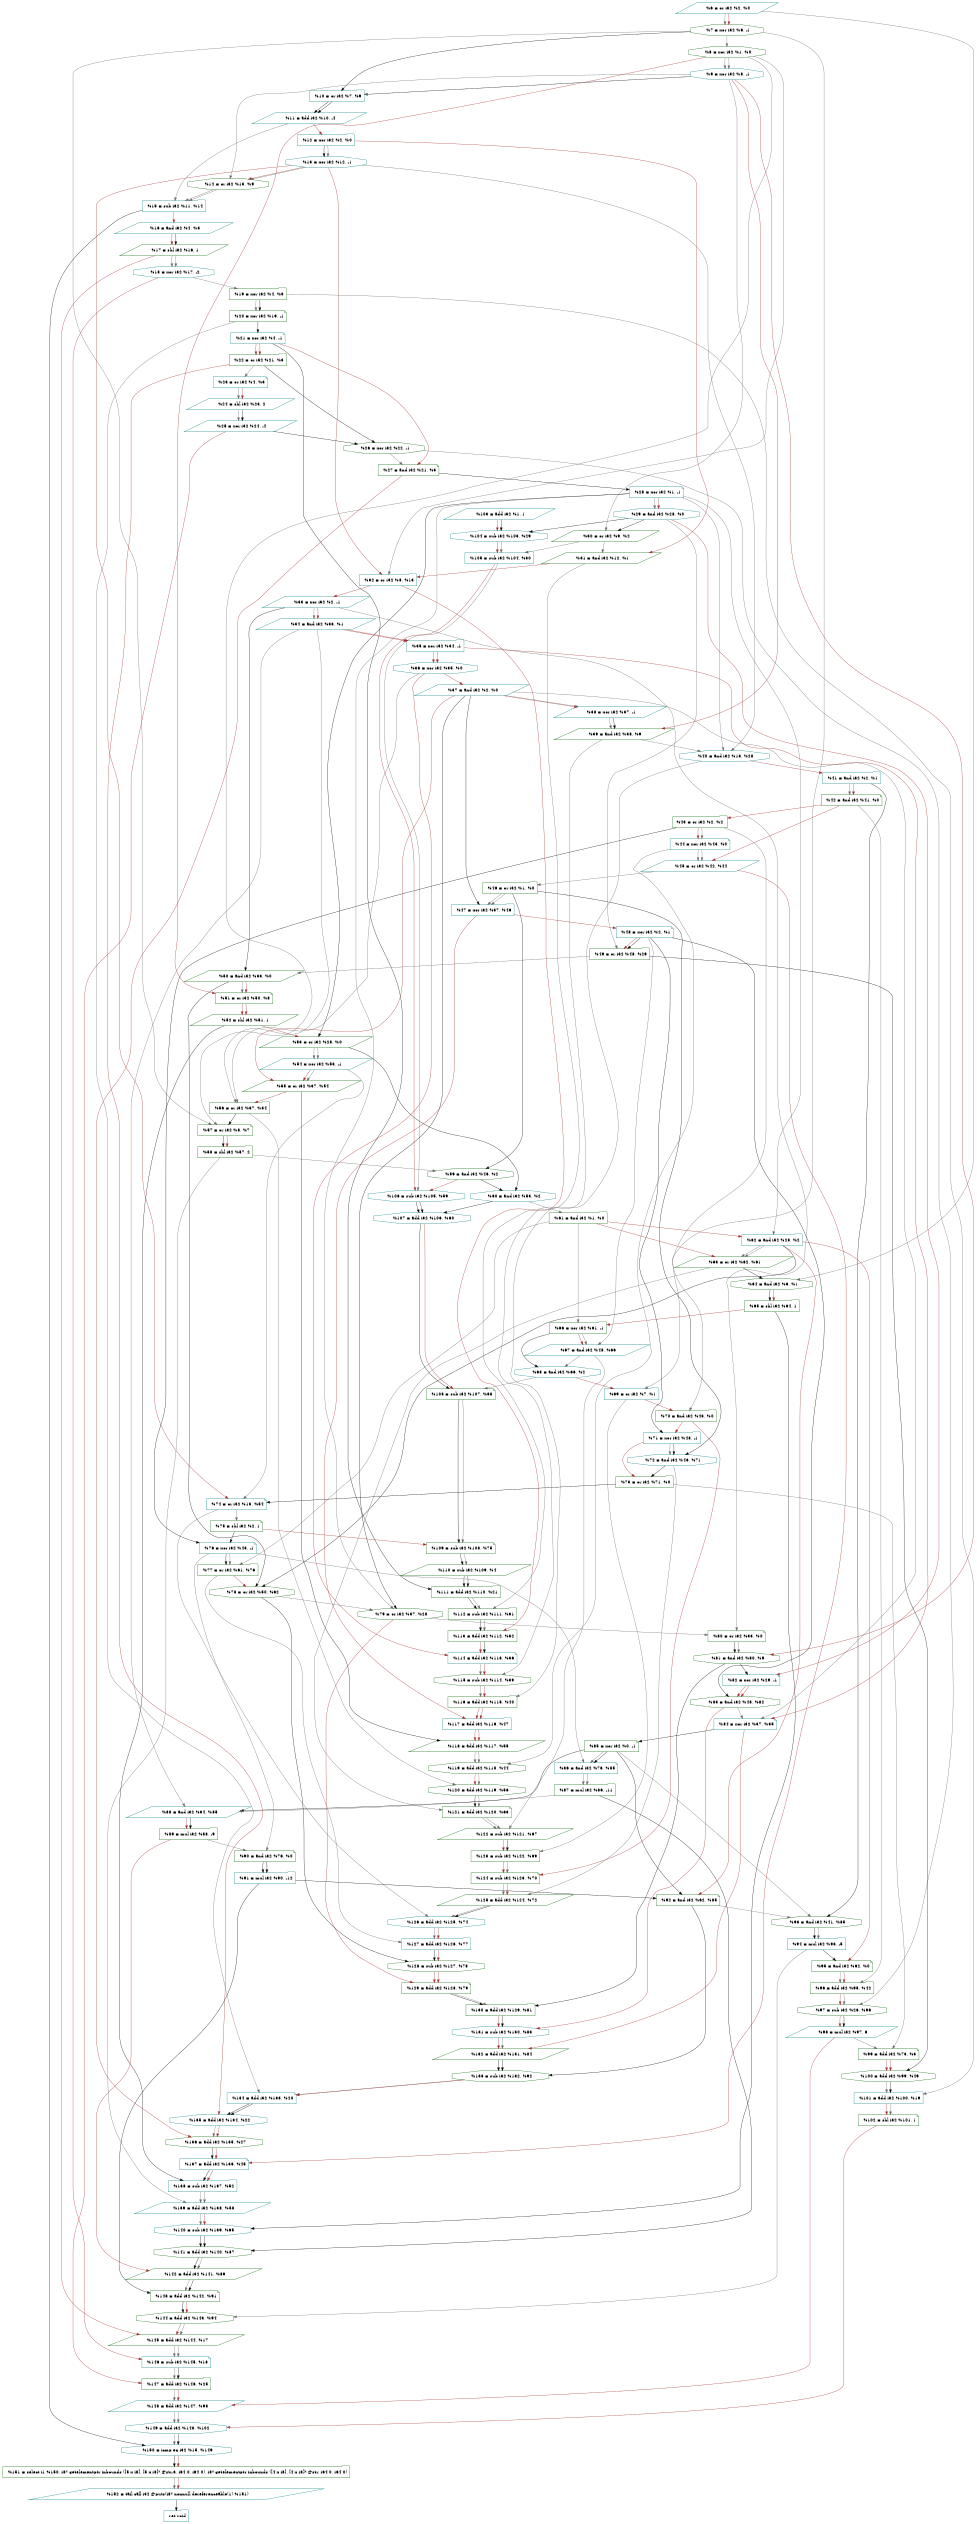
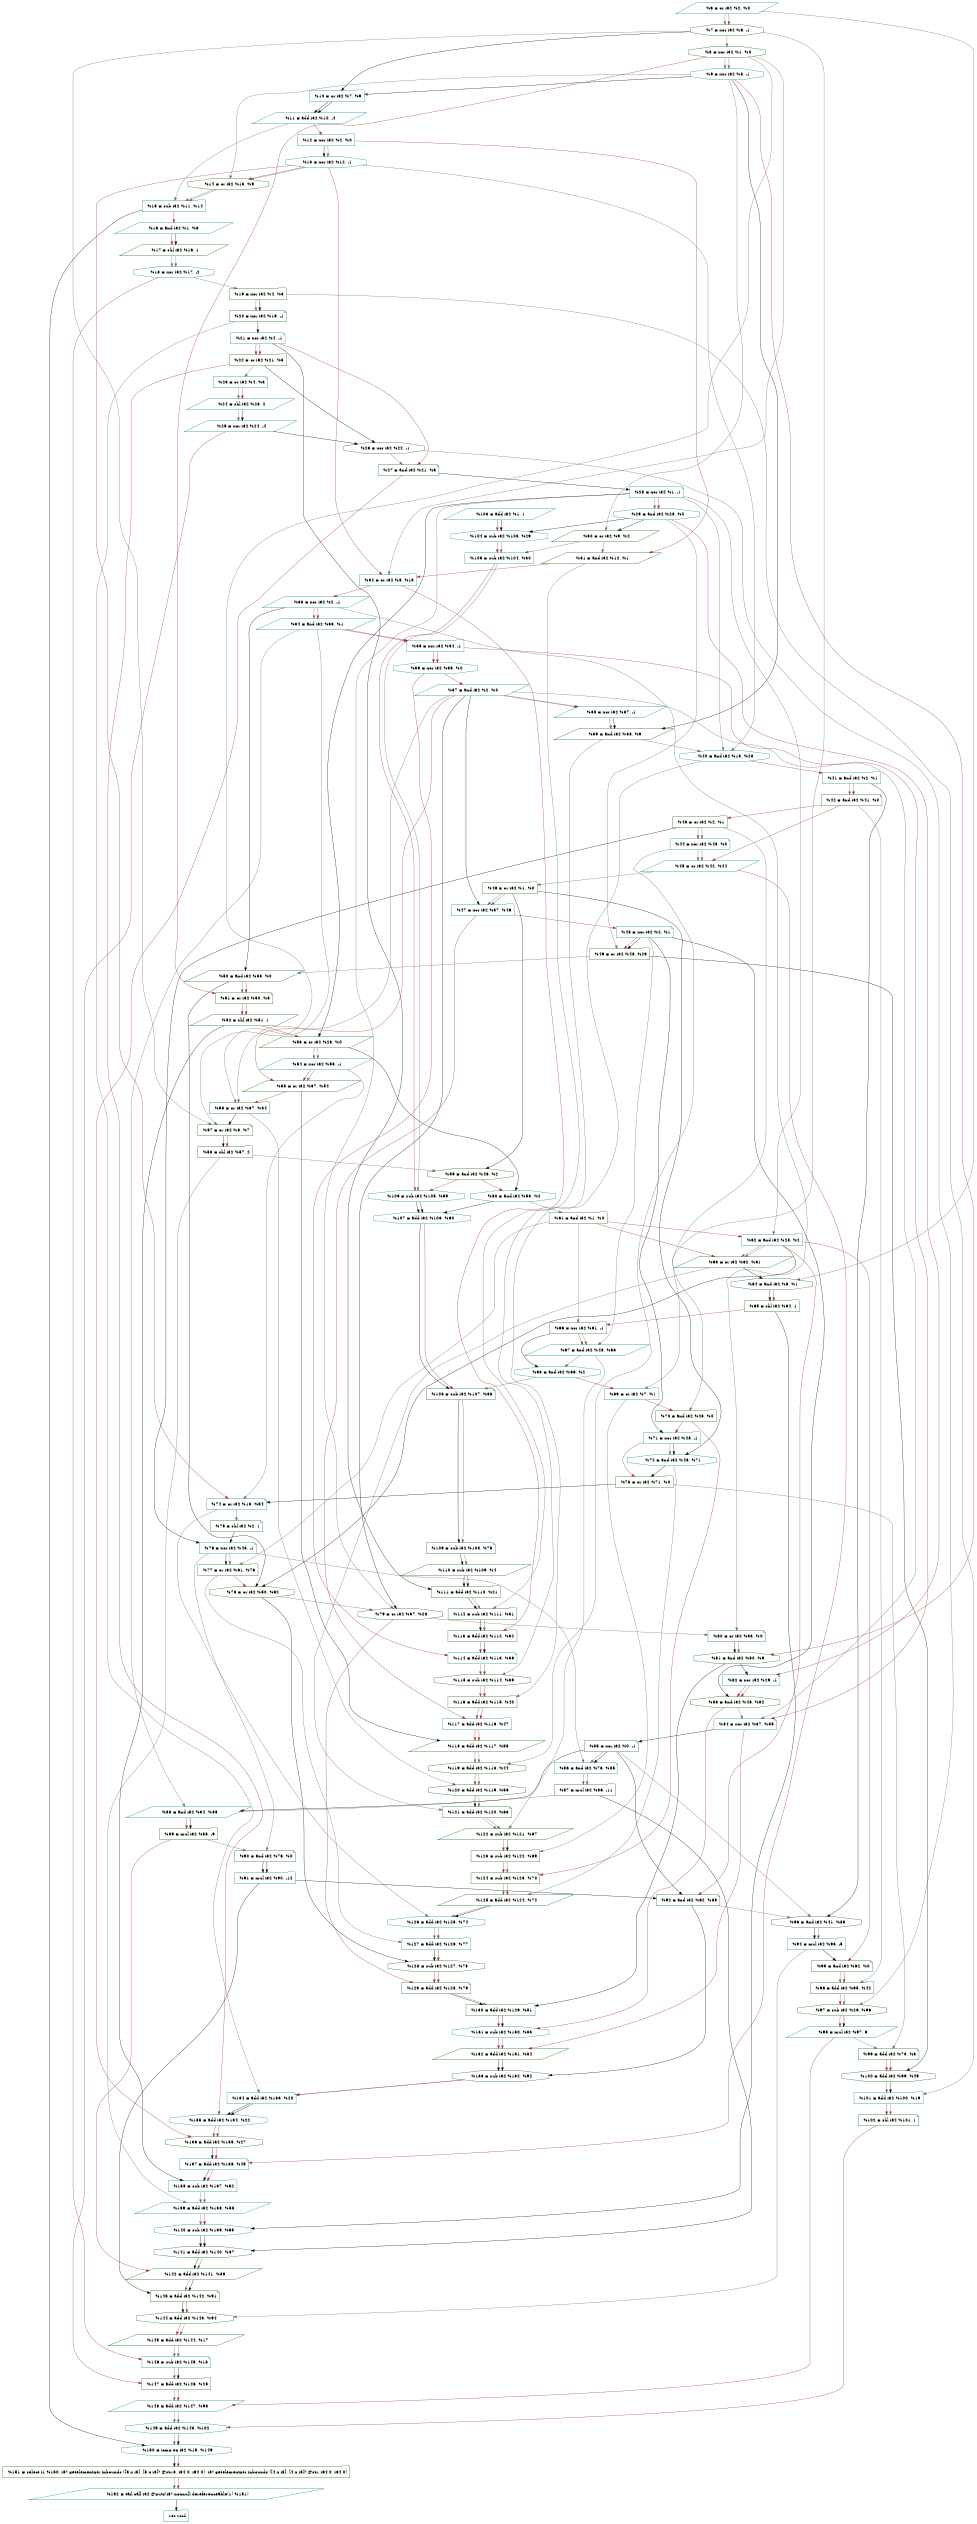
node "%16 = and i32 %4, %3": label "%16 = and i32 %4, %3" -> "%16 = and i32 %1, %3"
edge "%9 = xor i32 %8, -1" -> "%39 = and i32 %38, %9": color brown -> black
node "%43 = or i32 %2, %2": label "%43 = or i32 %2, %2" -> "%43 = or i32 %2, %1"
edge "%36 = xor i32 %35, %0" -> "%56 = or i32 %37, %34": now "%37 = and i32 %2, %0" -> "%56 = or i32 %37, %34"
edge "%59 = and i32 %46, %2" -> "%60 = and i32 %53, %2": color black -> brown
edge "%17 = shl i32 %16, 1" -> "%145 = add i32 %144, %17": removed
edge "%75 = shl i32 %2, 1" -> "%109 = sub i32 %108, %75": removed
